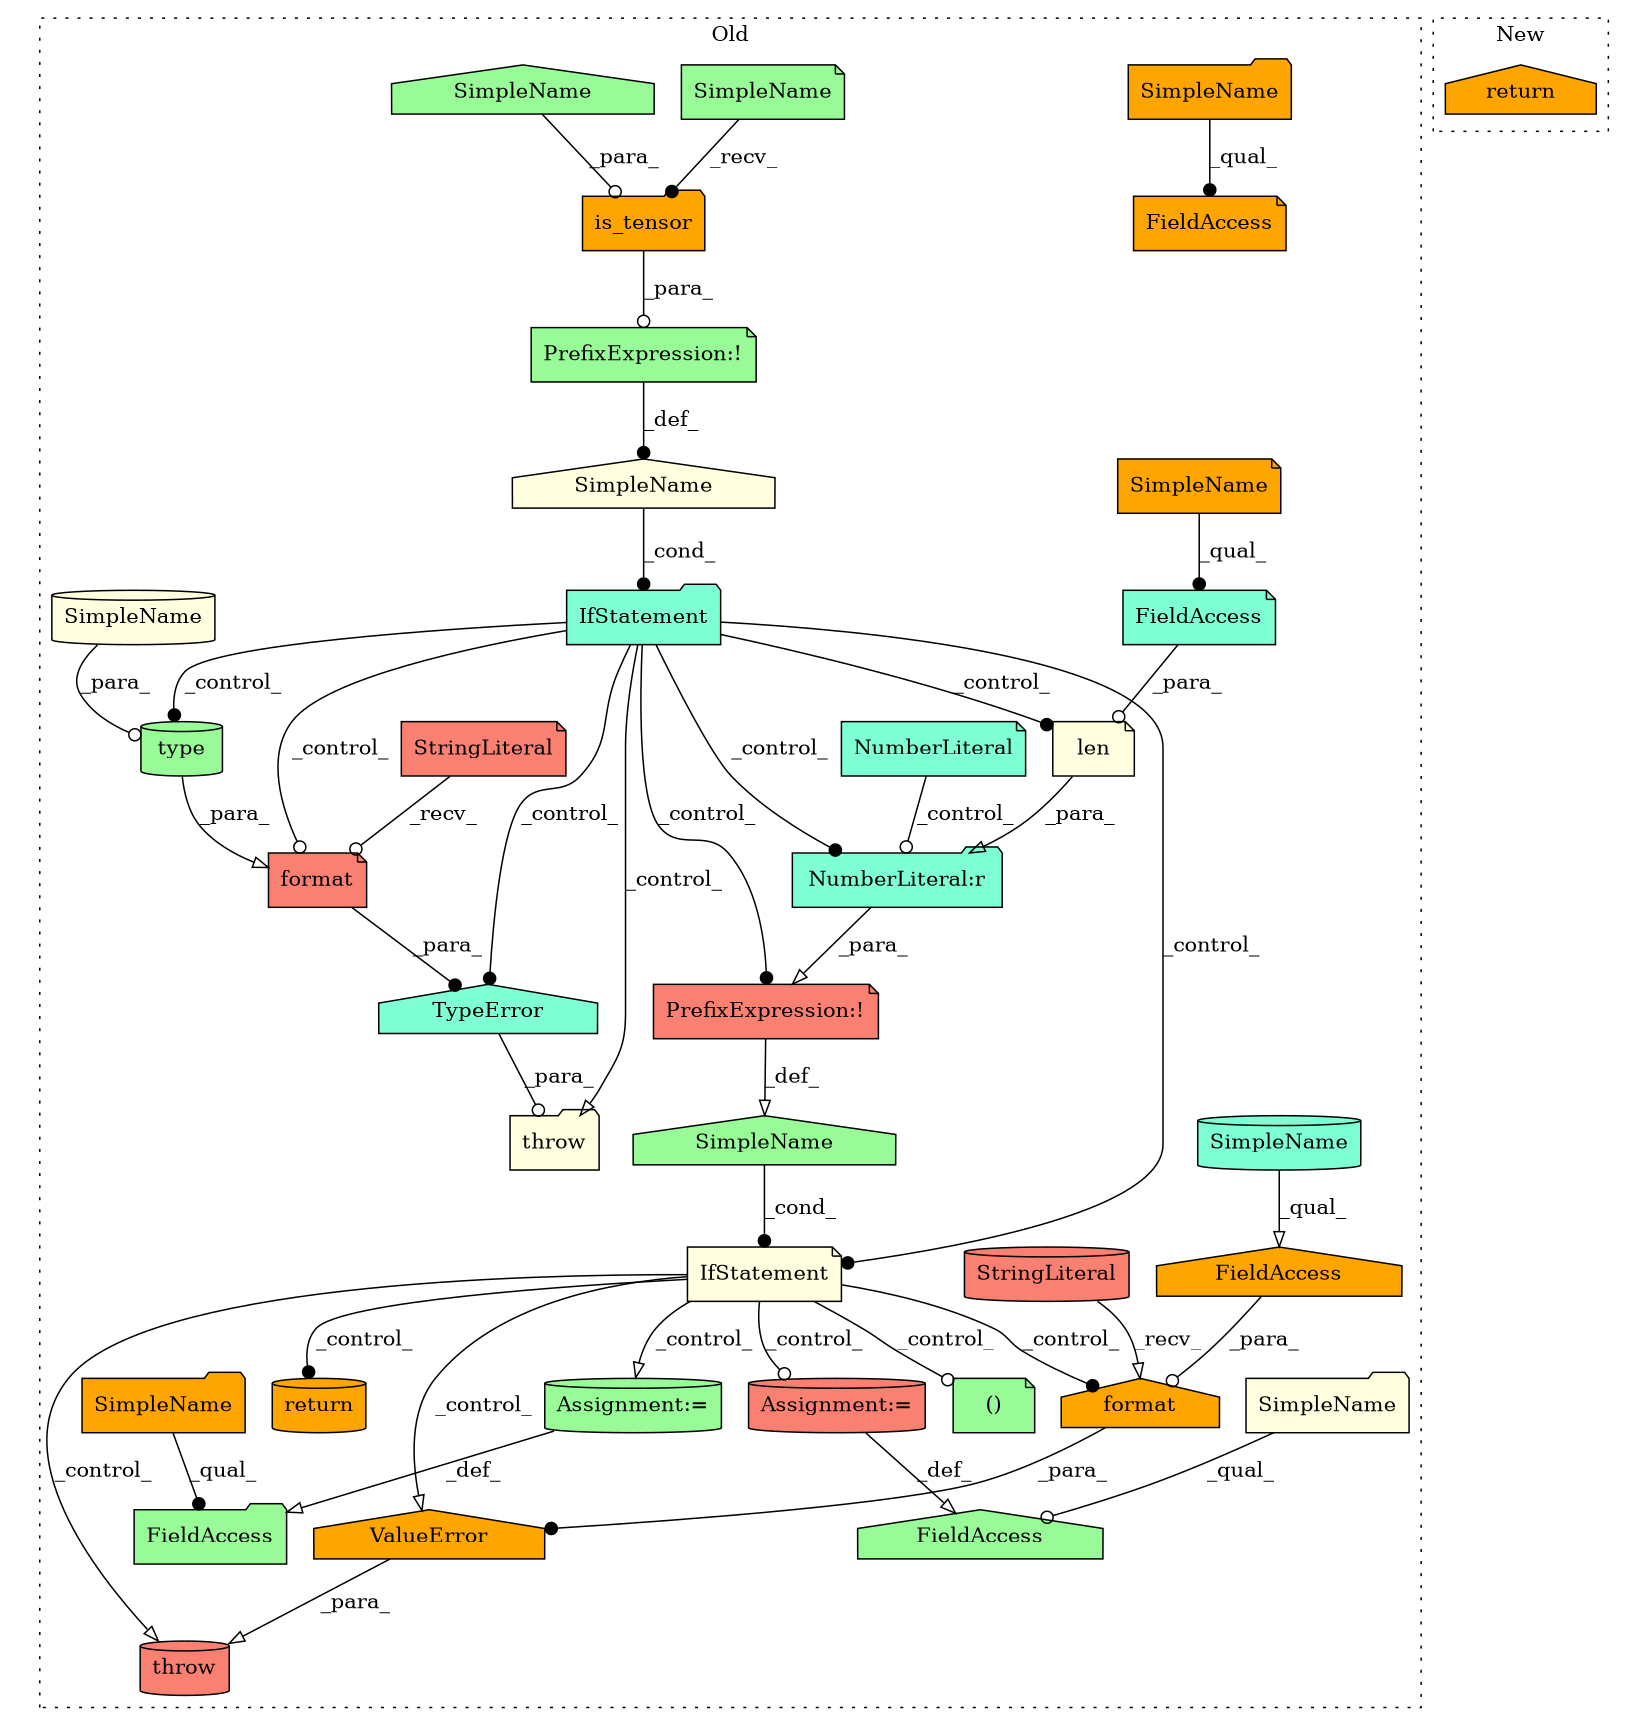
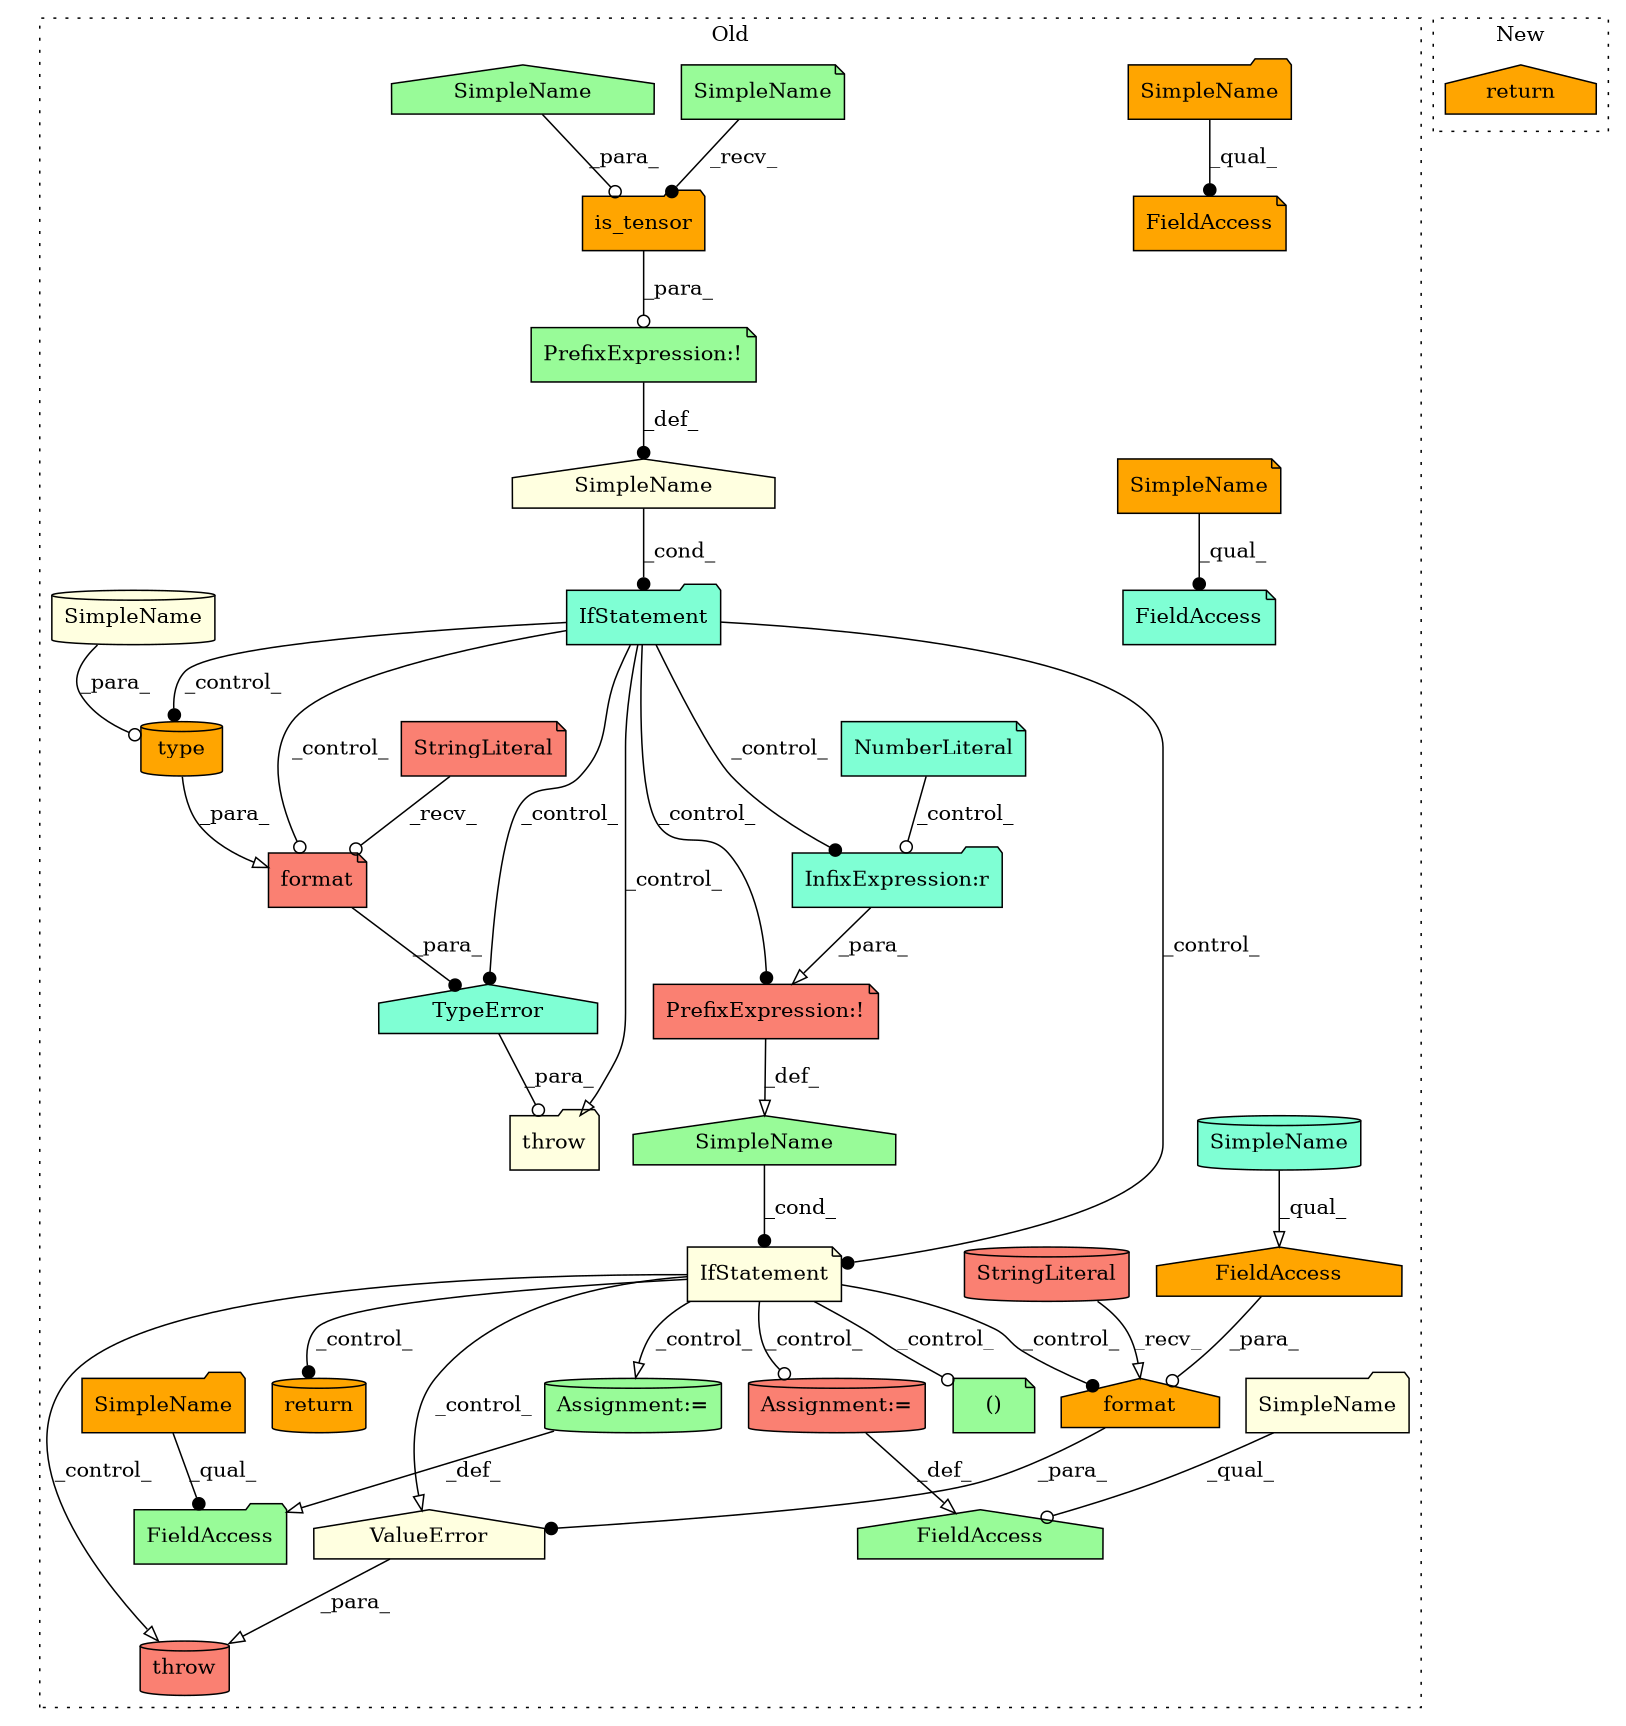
node "type": fillcolor palegreen -> orange
node "len": removed
node "NumberLiteral:r": label "NumberLiteral:r" -> "InfixExpression:r"
node "ValueError": fillcolor orange -> lightyellow
